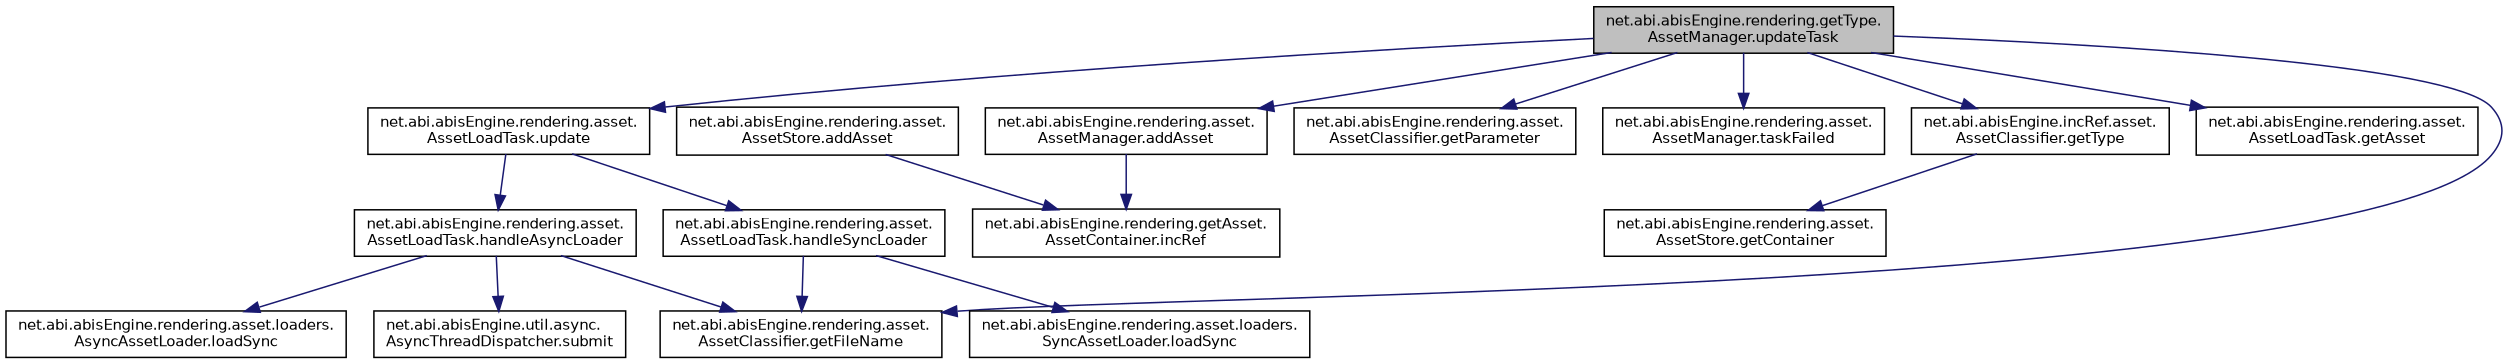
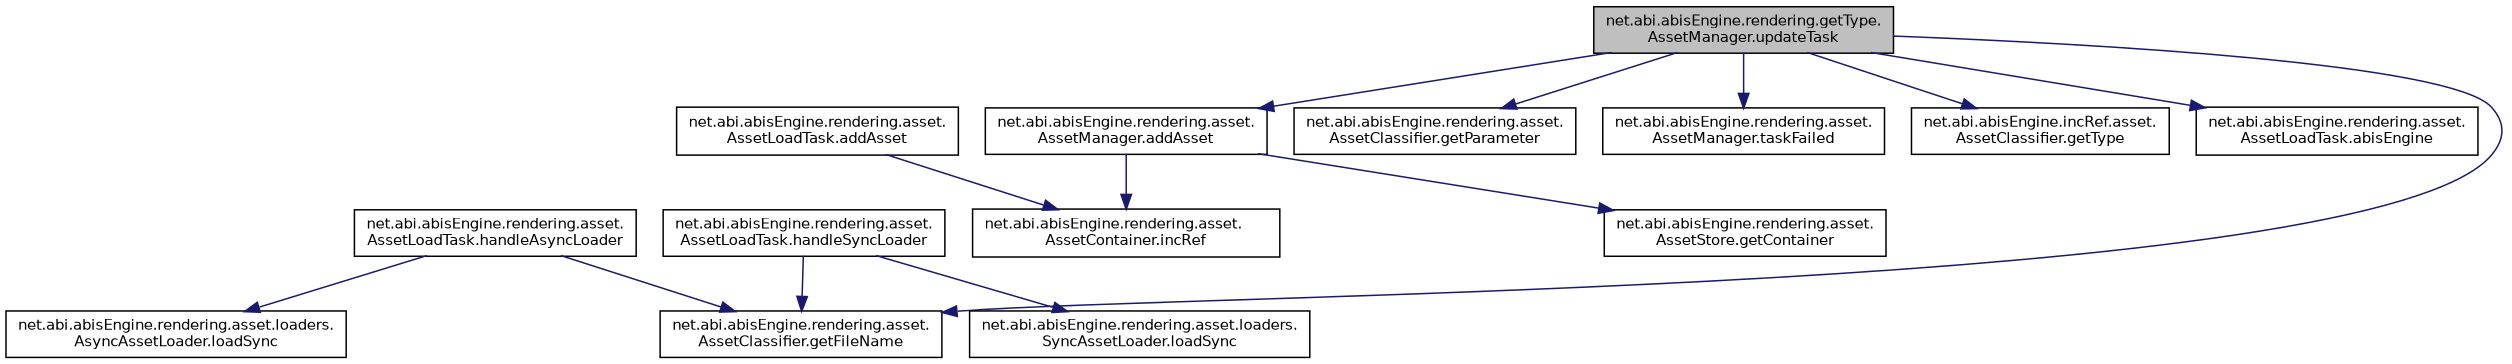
node "net.abi.abisEngine.rendering.asset. AssetLoadTask.update": removed
node "net.abi.abisEngine.rendering.asset. AssetStore.addAsset": label "net.abi.abisEngine.rendering.asset. AssetStore.addAsset" -> "net.abi.abisEngine.rendering.asset. AssetLoadTask.addAsset"
node "net.abi.abisEngine.rendering.asset. AssetLoadTask.getAsset": label "net.abi.abisEngine.rendering.asset. AssetLoadTask.getAsset" -> "net.abi.abisEngine.rendering.asset. AssetLoadTask.abisEngine"
edge "net.abi.abisEngine.incRef.asset. AssetClassifier.getType" -> "net.abi.abisEngine.rendering.asset. AssetStore.getContainer": now "net.abi.abisEngine.rendering.asset. AssetManager.addAsset" -> "net.abi.abisEngine.rendering.asset. AssetStore.getContainer"
node "net.abi.abisEngine.rendering.getAsset. AssetContainer.incRef": label "net.abi.abisEngine.rendering.getAsset. AssetContainer.incRef" -> "net.abi.abisEngine.rendering.asset. AssetContainer.incRef"
node "net.abi.abisEngine.util.async. AsyncThreadDispatcher.submit": removed
